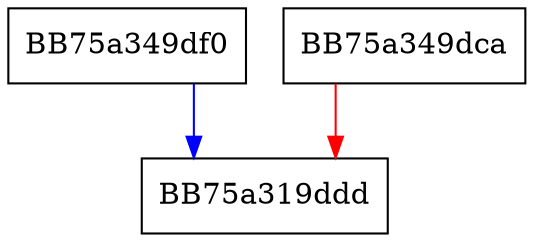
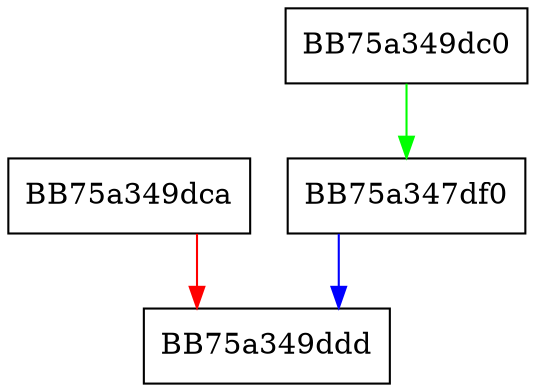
node "BB75a349df0": label "BB75a349df0" -> "BB75a347df0"
node "BB75a349dc0": added
node "BB75a319ddd": label "BB75a319ddd" -> "BB75a349ddd"
